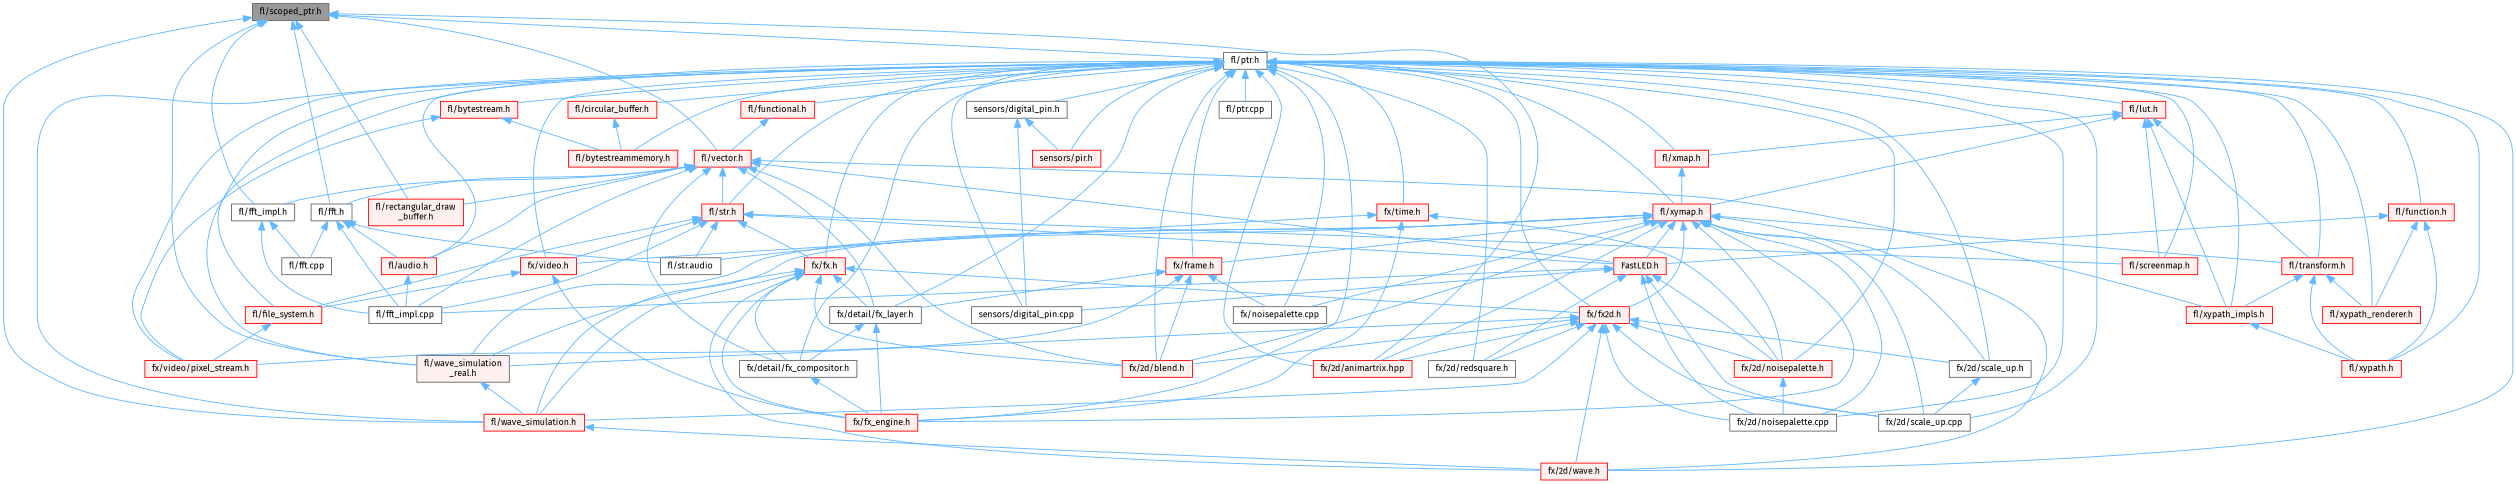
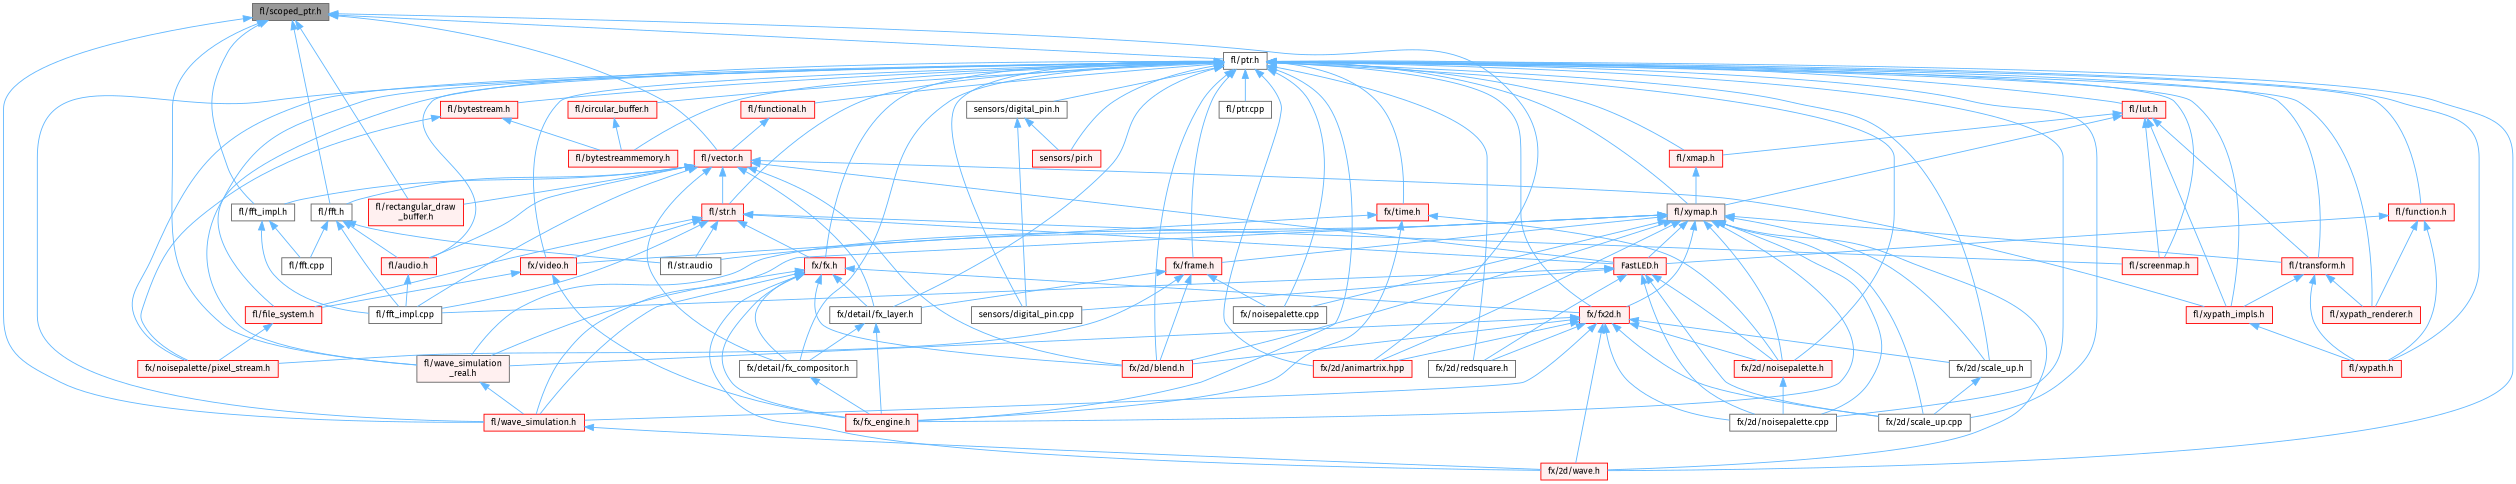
node "fl/xymap.h": color red -> grey40
node "fx/video/pixel_stream.h": label "fx/video/pixel_stream.h" -> "fx/noisepalette/pixel_stream.h"
